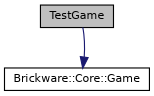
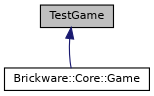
edge "TestGame" -> "Brickware::Core::Game": reversed
